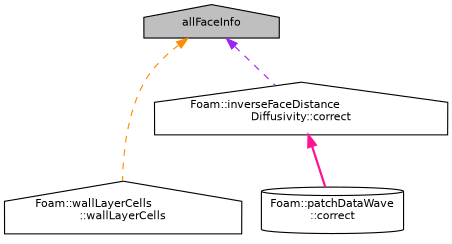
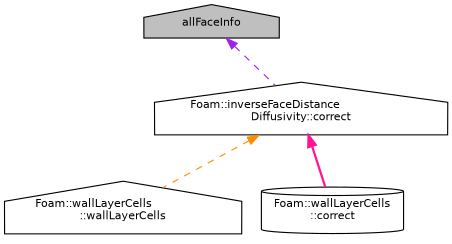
edge "Foam::wallLayerCells ::wallLayerCells" -> "allFaceInfo": now "Foam::wallLayerCells ::wallLayerCells" -> "Foam::inverseFaceDistance Diffusivity::correct"
node "Foam::patchDataWave ::correct": label "Foam::patchDataWave ::correct" -> "Foam::wallLayerCells ::correct"
